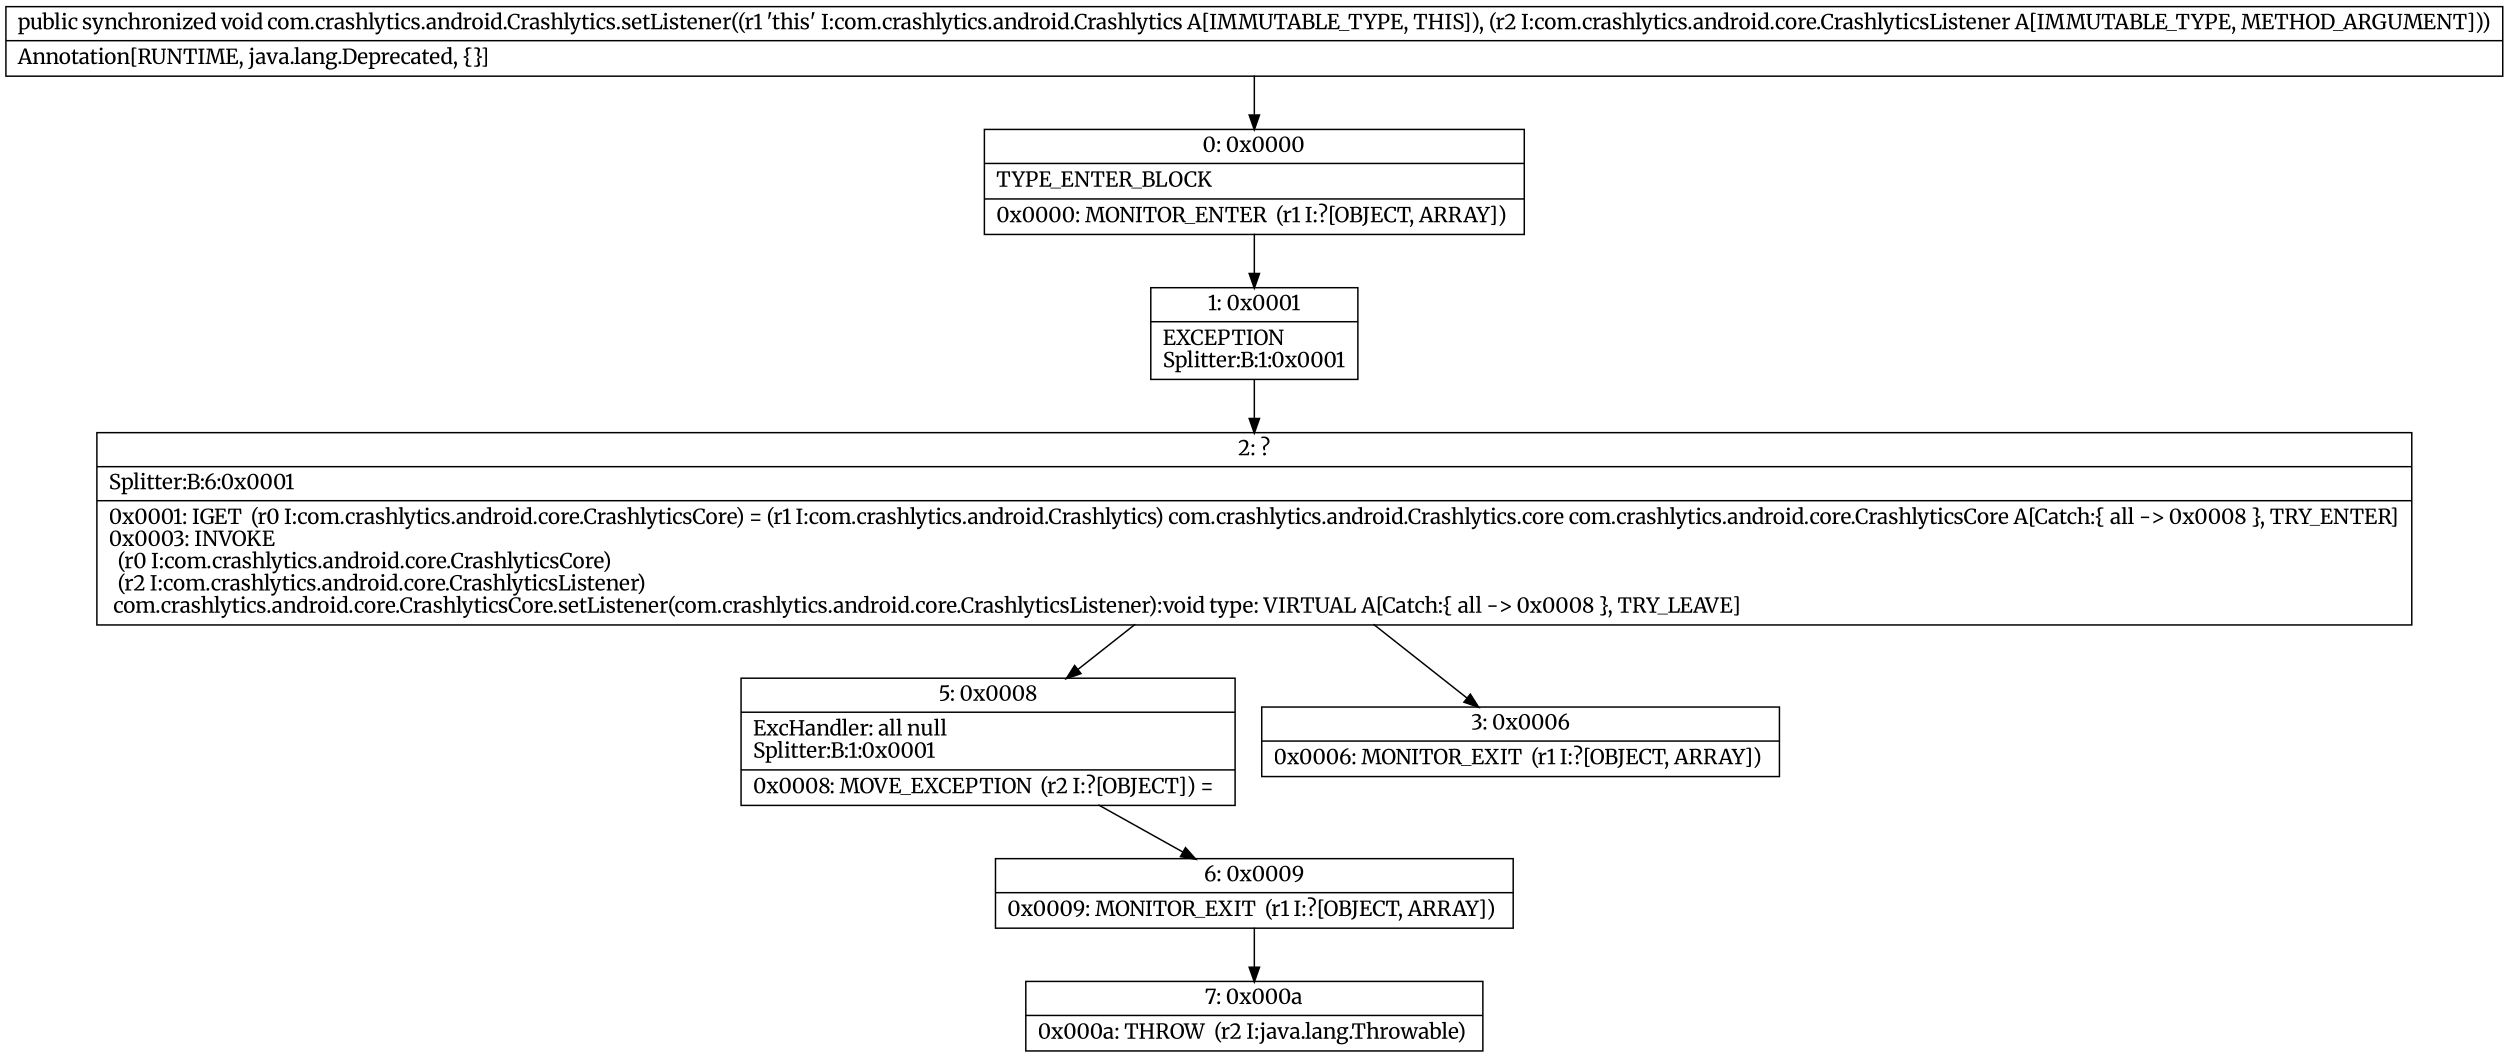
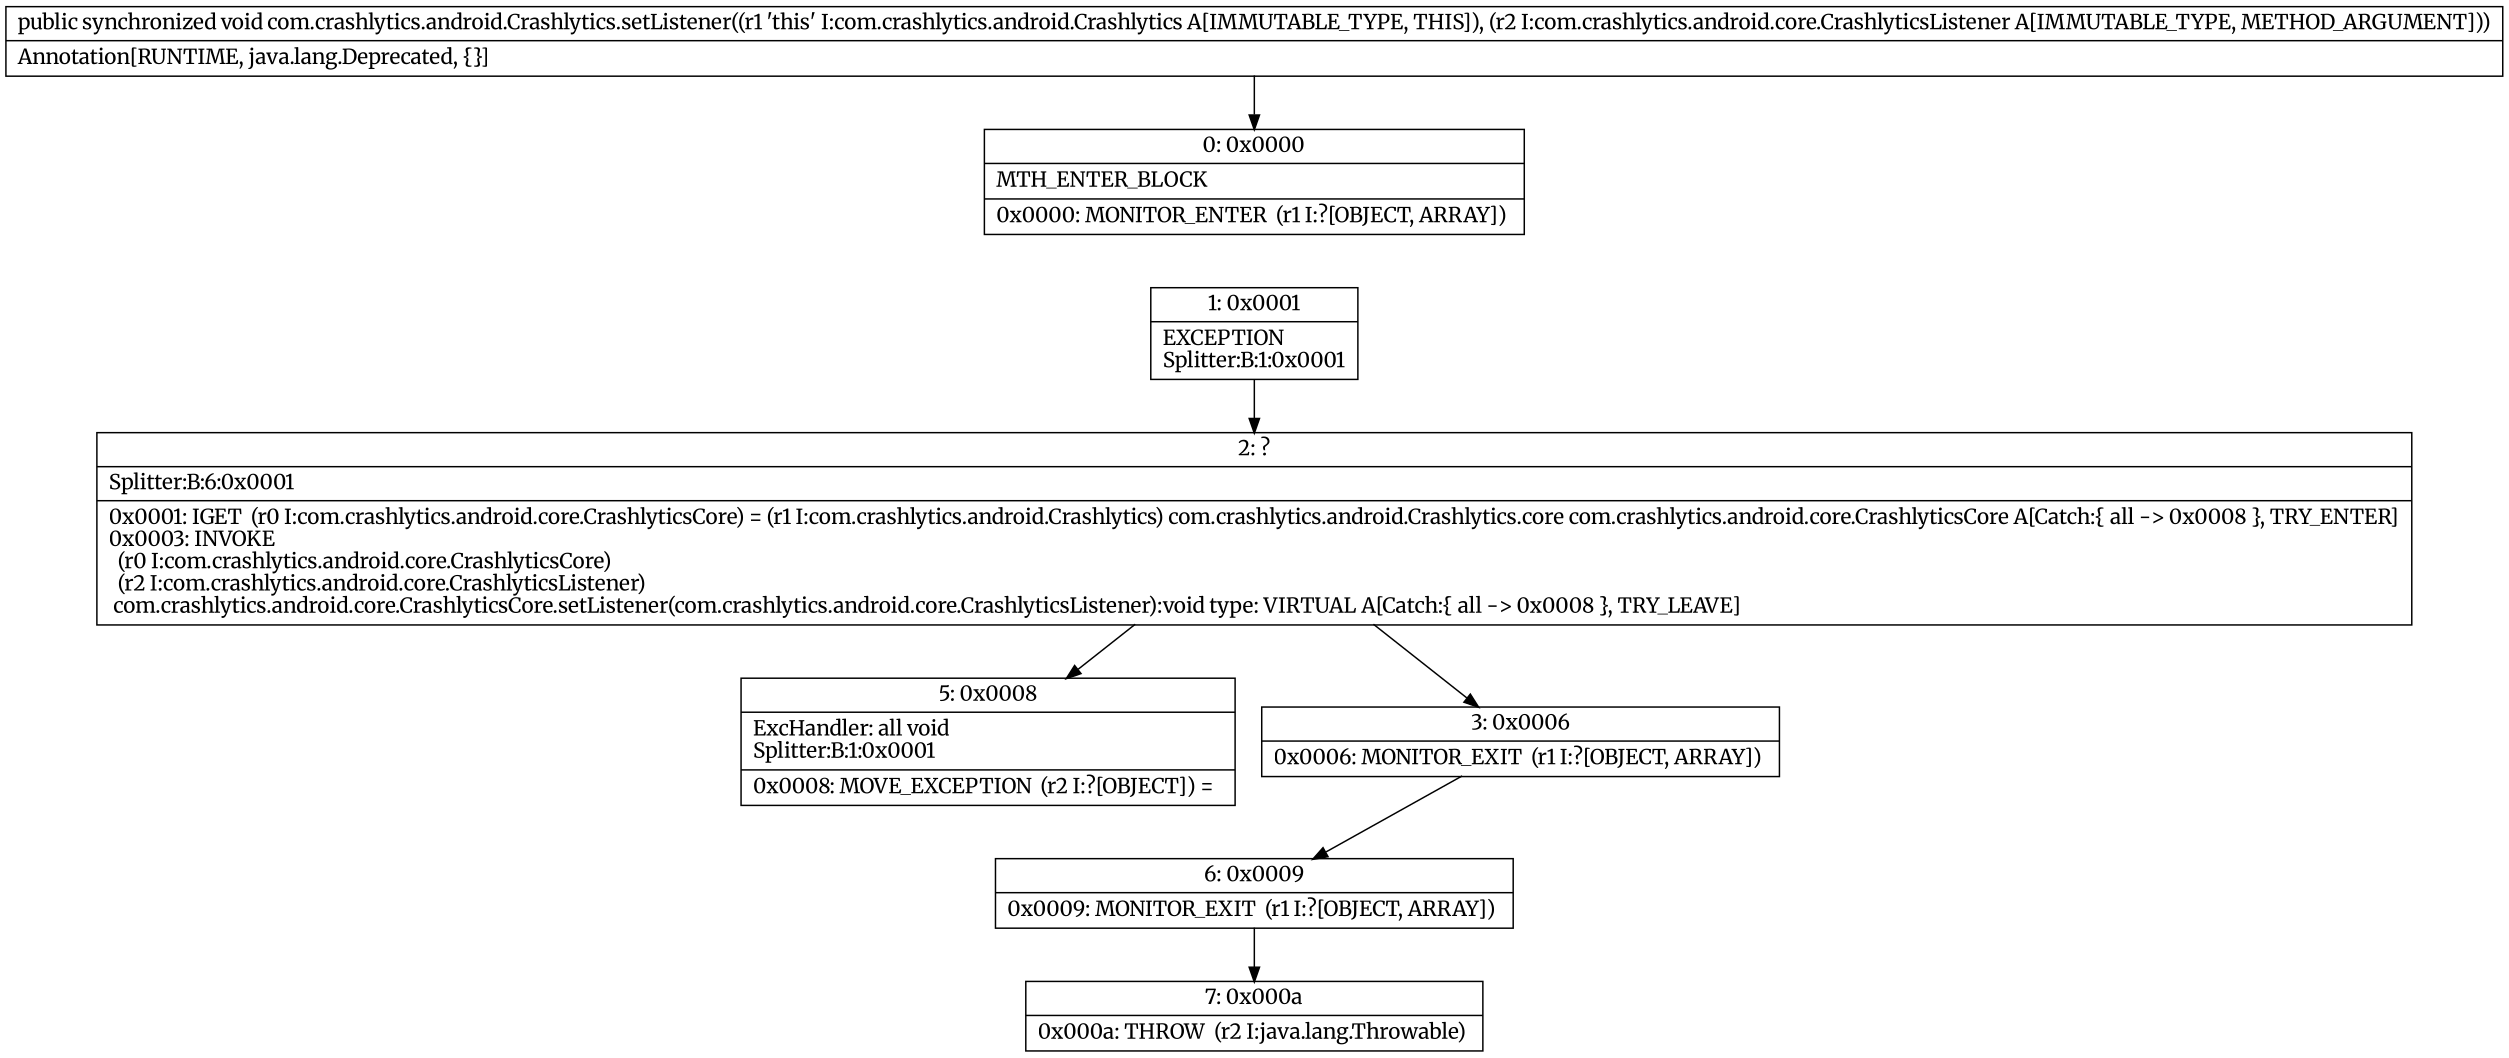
node "0: 0x0000": text "TYPE_ENTER_BLOCK" -> "MTH_ENTER_BLOCK"
edge "0: 0x0000" -> "1: 0x0001": removed
node "5: 0x0008": text "ExcHandler: all null" -> "ExcHandler: all void"
edge "5: 0x0008" -> "6: 0x0009": now "3: 0x0006" -> "6: 0x0009"
